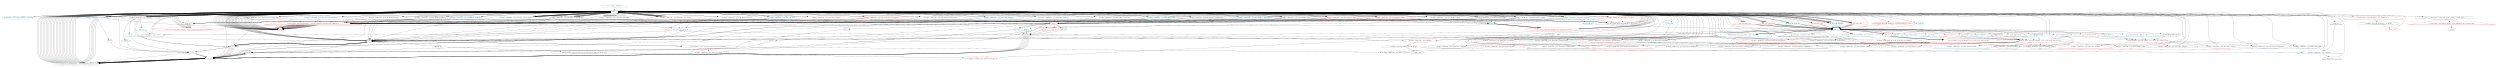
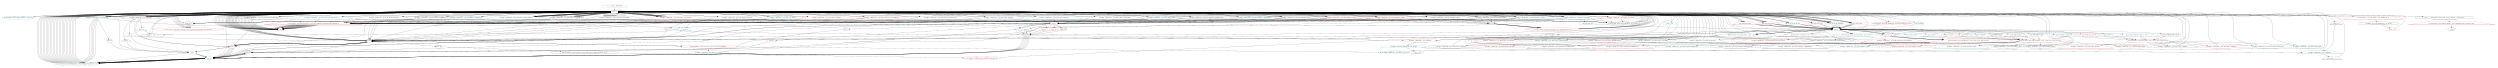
node "fieldput <JAVATreeF: TreeView treeView1>": added
